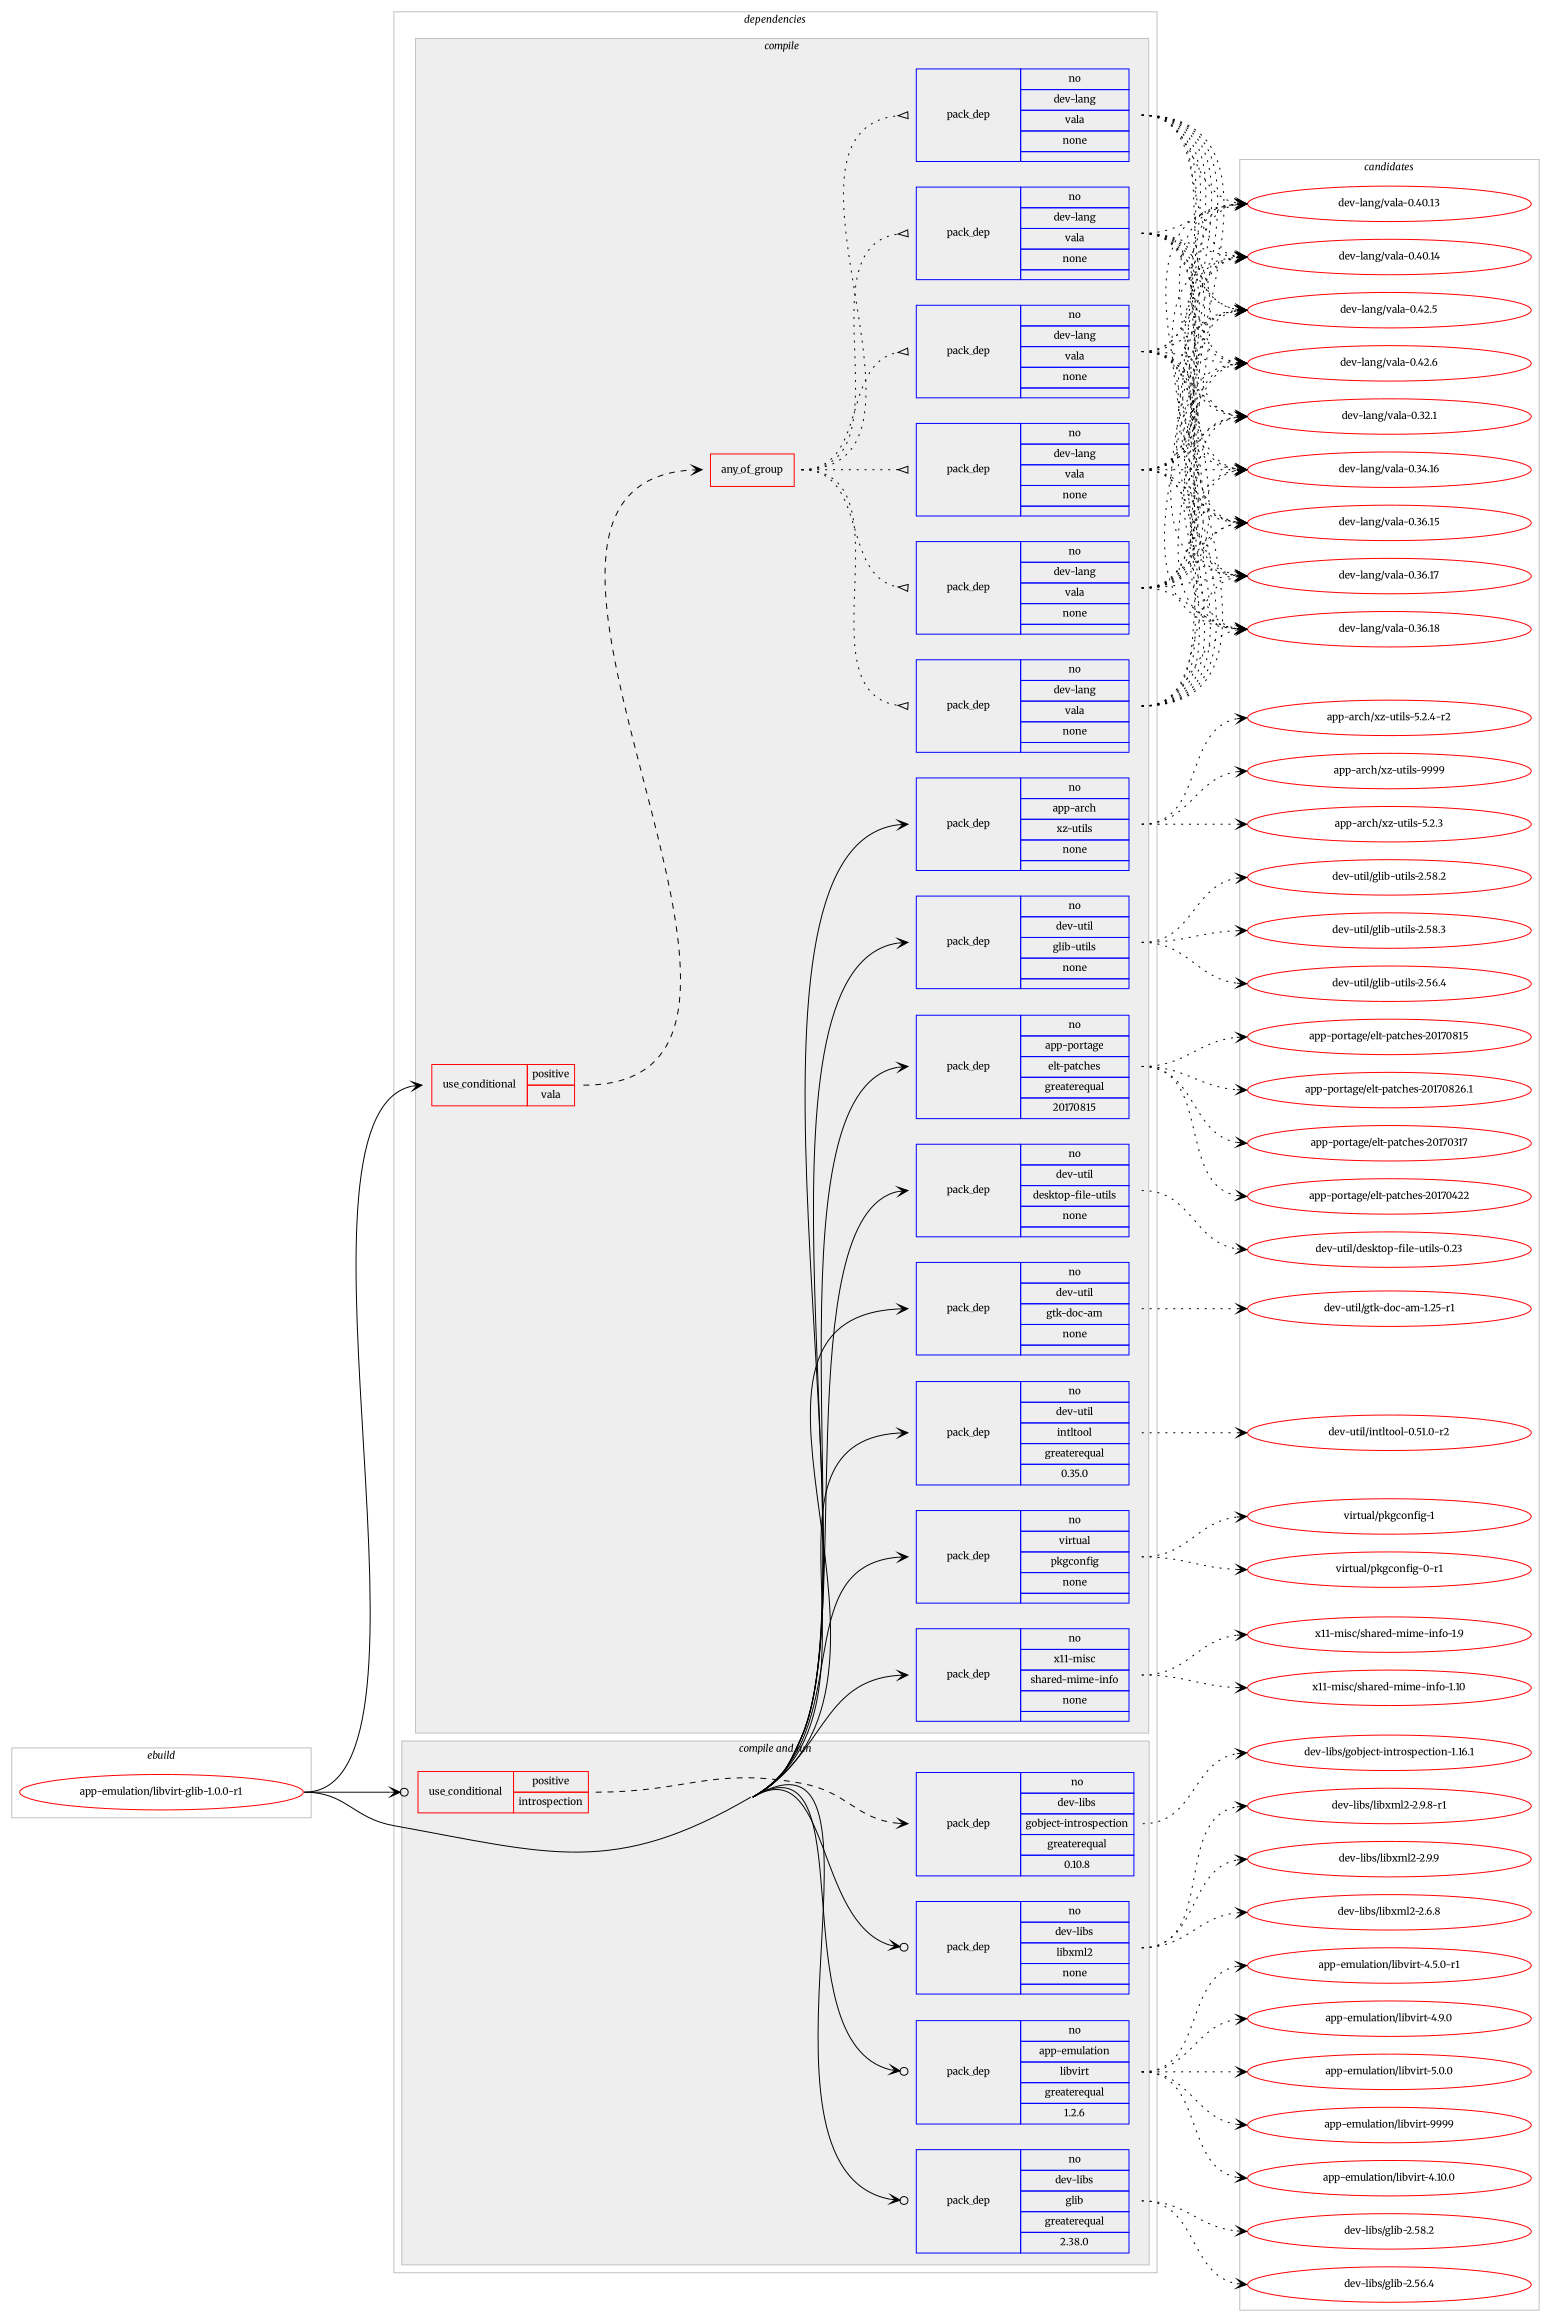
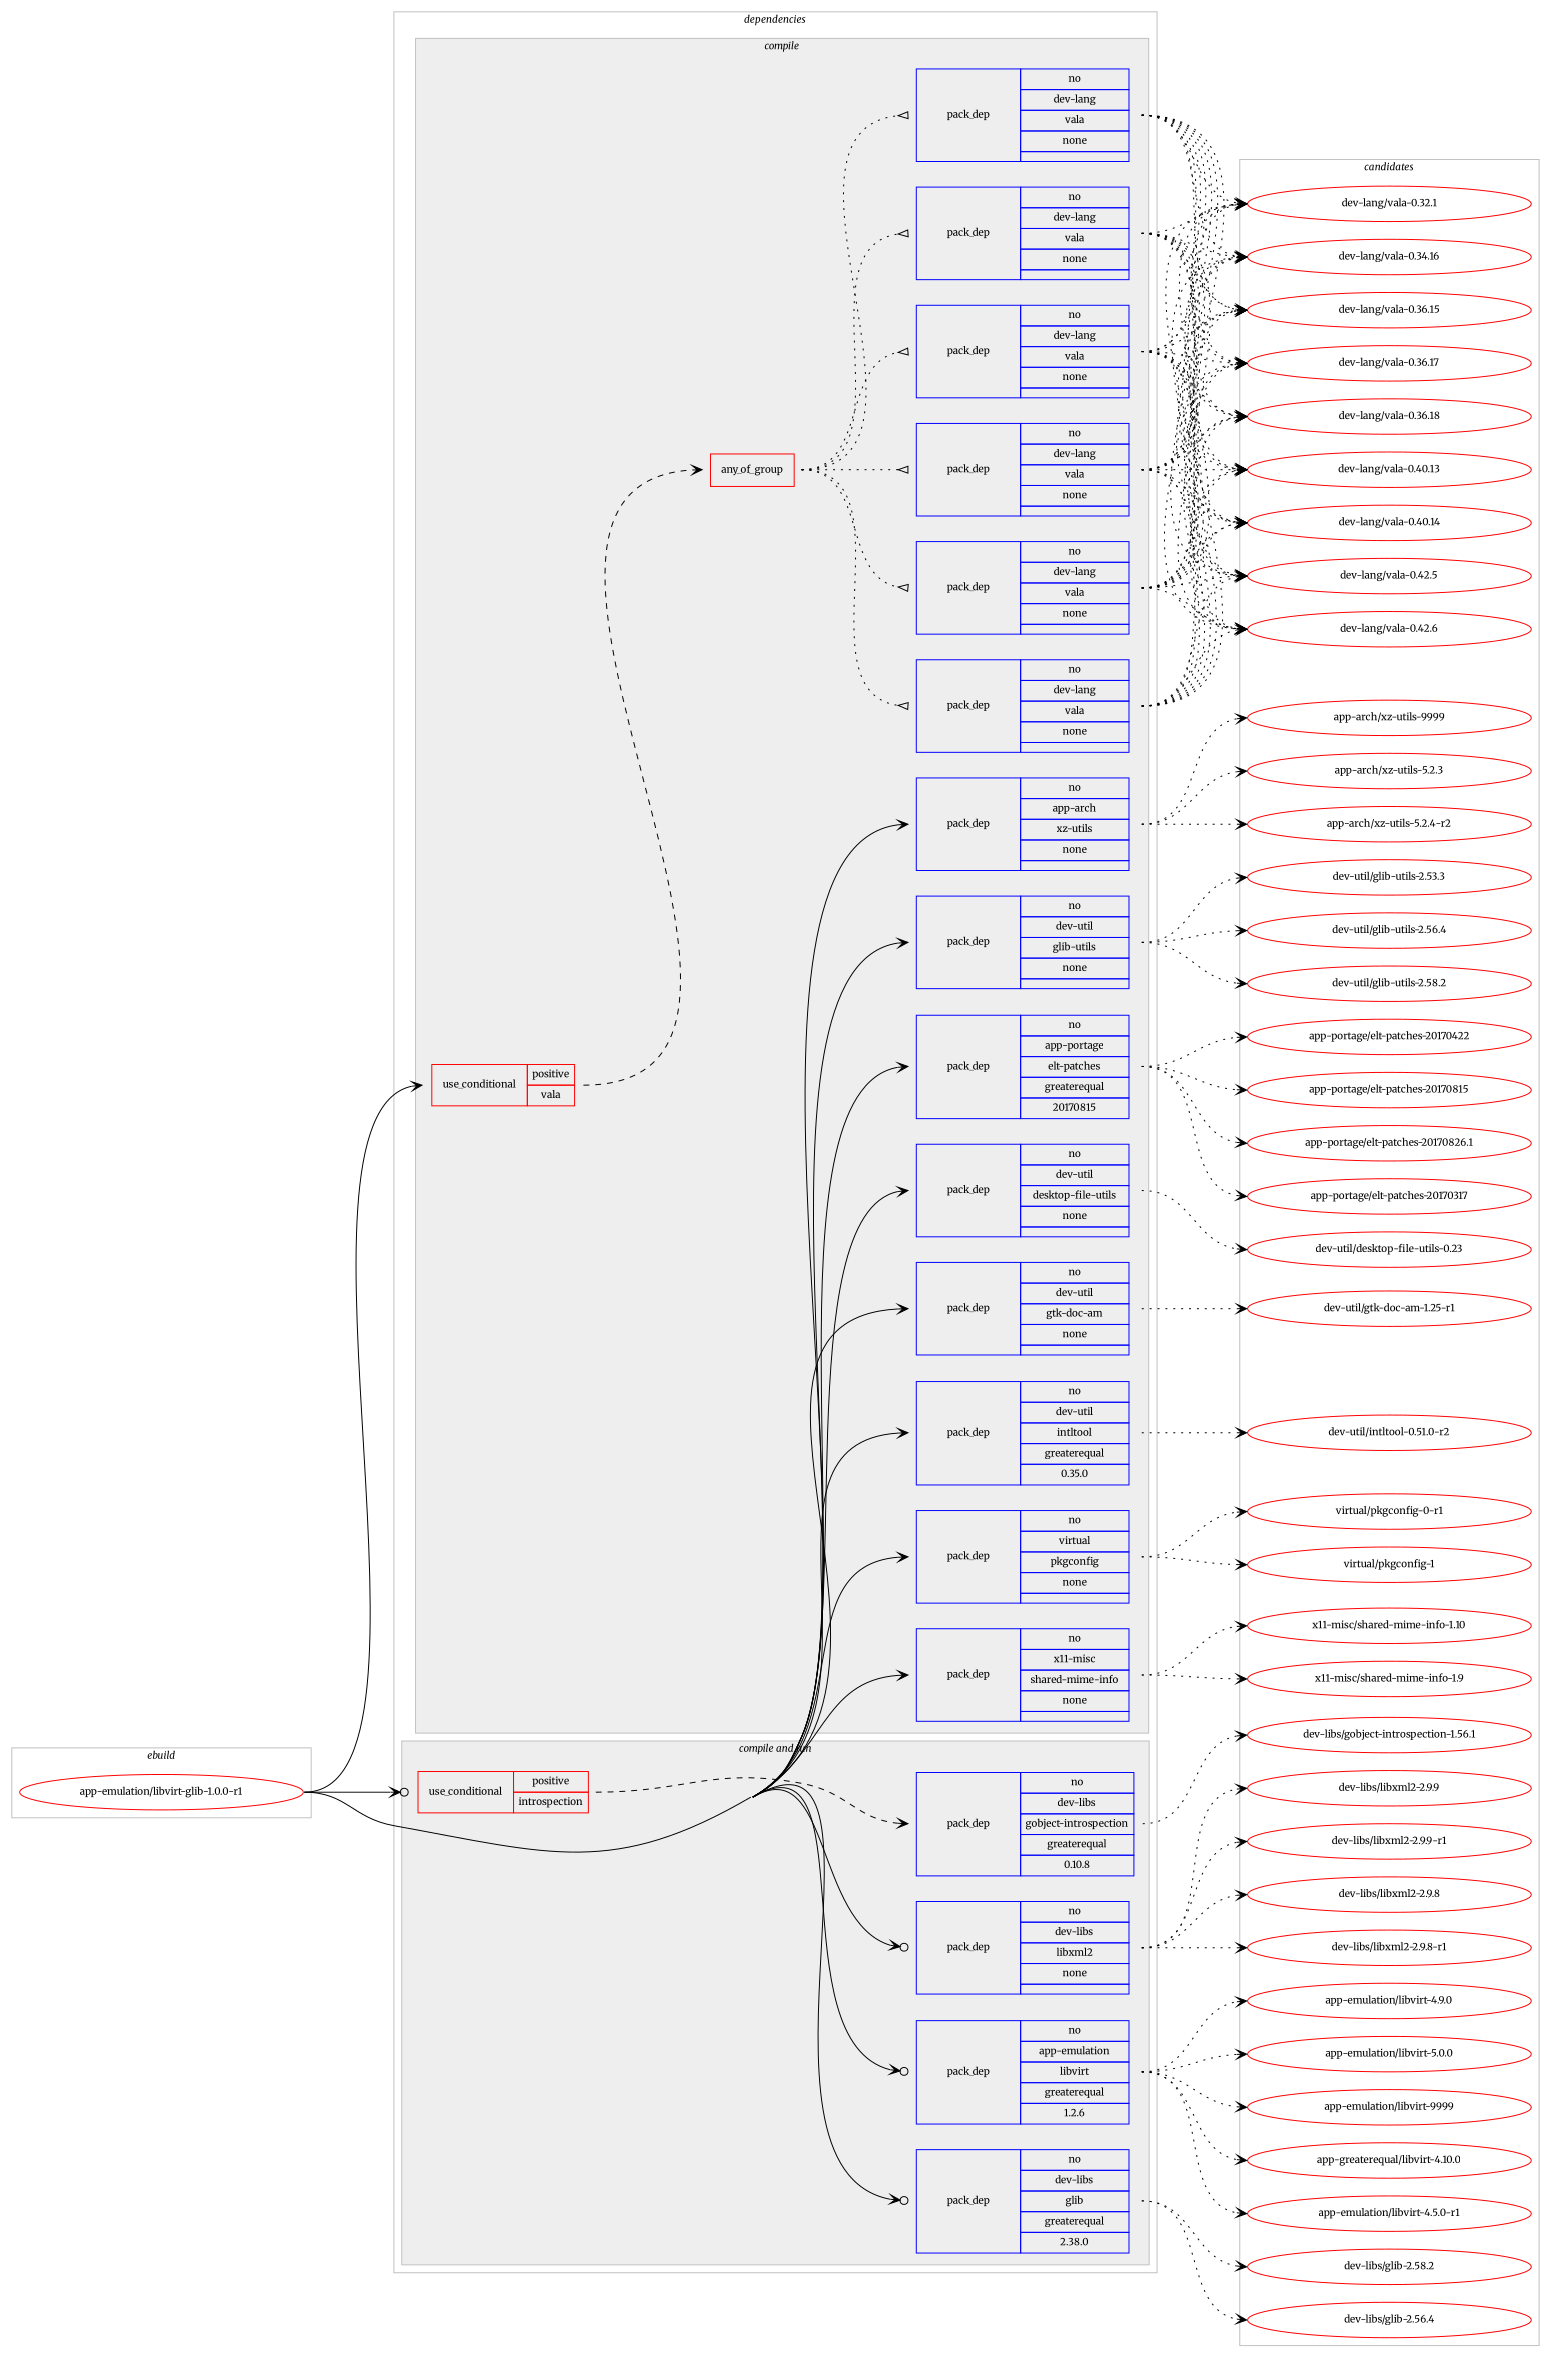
node "dev-util/glib-utils-2.58.3": label "dev-util/glib-utils-2.58.3" -> "dev-util/glib-utils-2.53.3"
node "dev-libs/gobject-introspection-1.16.1": label "dev-libs/gobject-introspection-1.16.1" -> "dev-libs/gobject-introspection-1.56.1"
node "dev-libs/libxml2-2.9.9-r1": added
node "dev-libs/libxml2-2.6.8": label "dev-libs/libxml2-2.6.8" -> "dev-libs/libxml2-2.9.8"
node "app-emulation/libvirt-4.10.0": label "app-emulation/libvirt-4.10.0" -> "app-greaterequal/libvirt-4.10.0"
